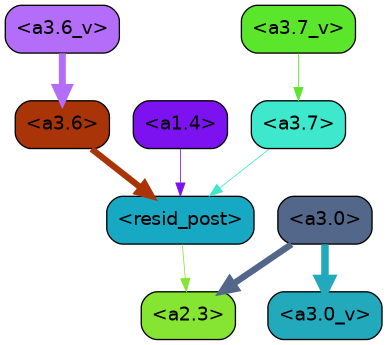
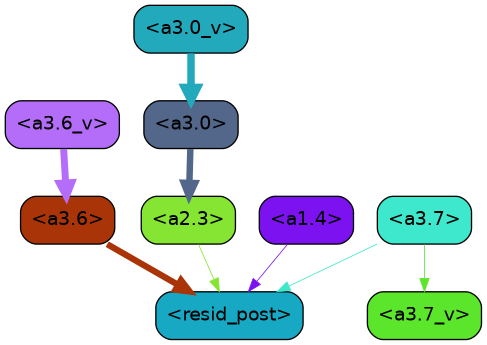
edge "<a3.7_v>" -> "<a3.7>": reversed
edge "<resid_post>" -> "<a2.3>": reversed
edge "<a3.0>" -> "<a3.0_v>": reversed
